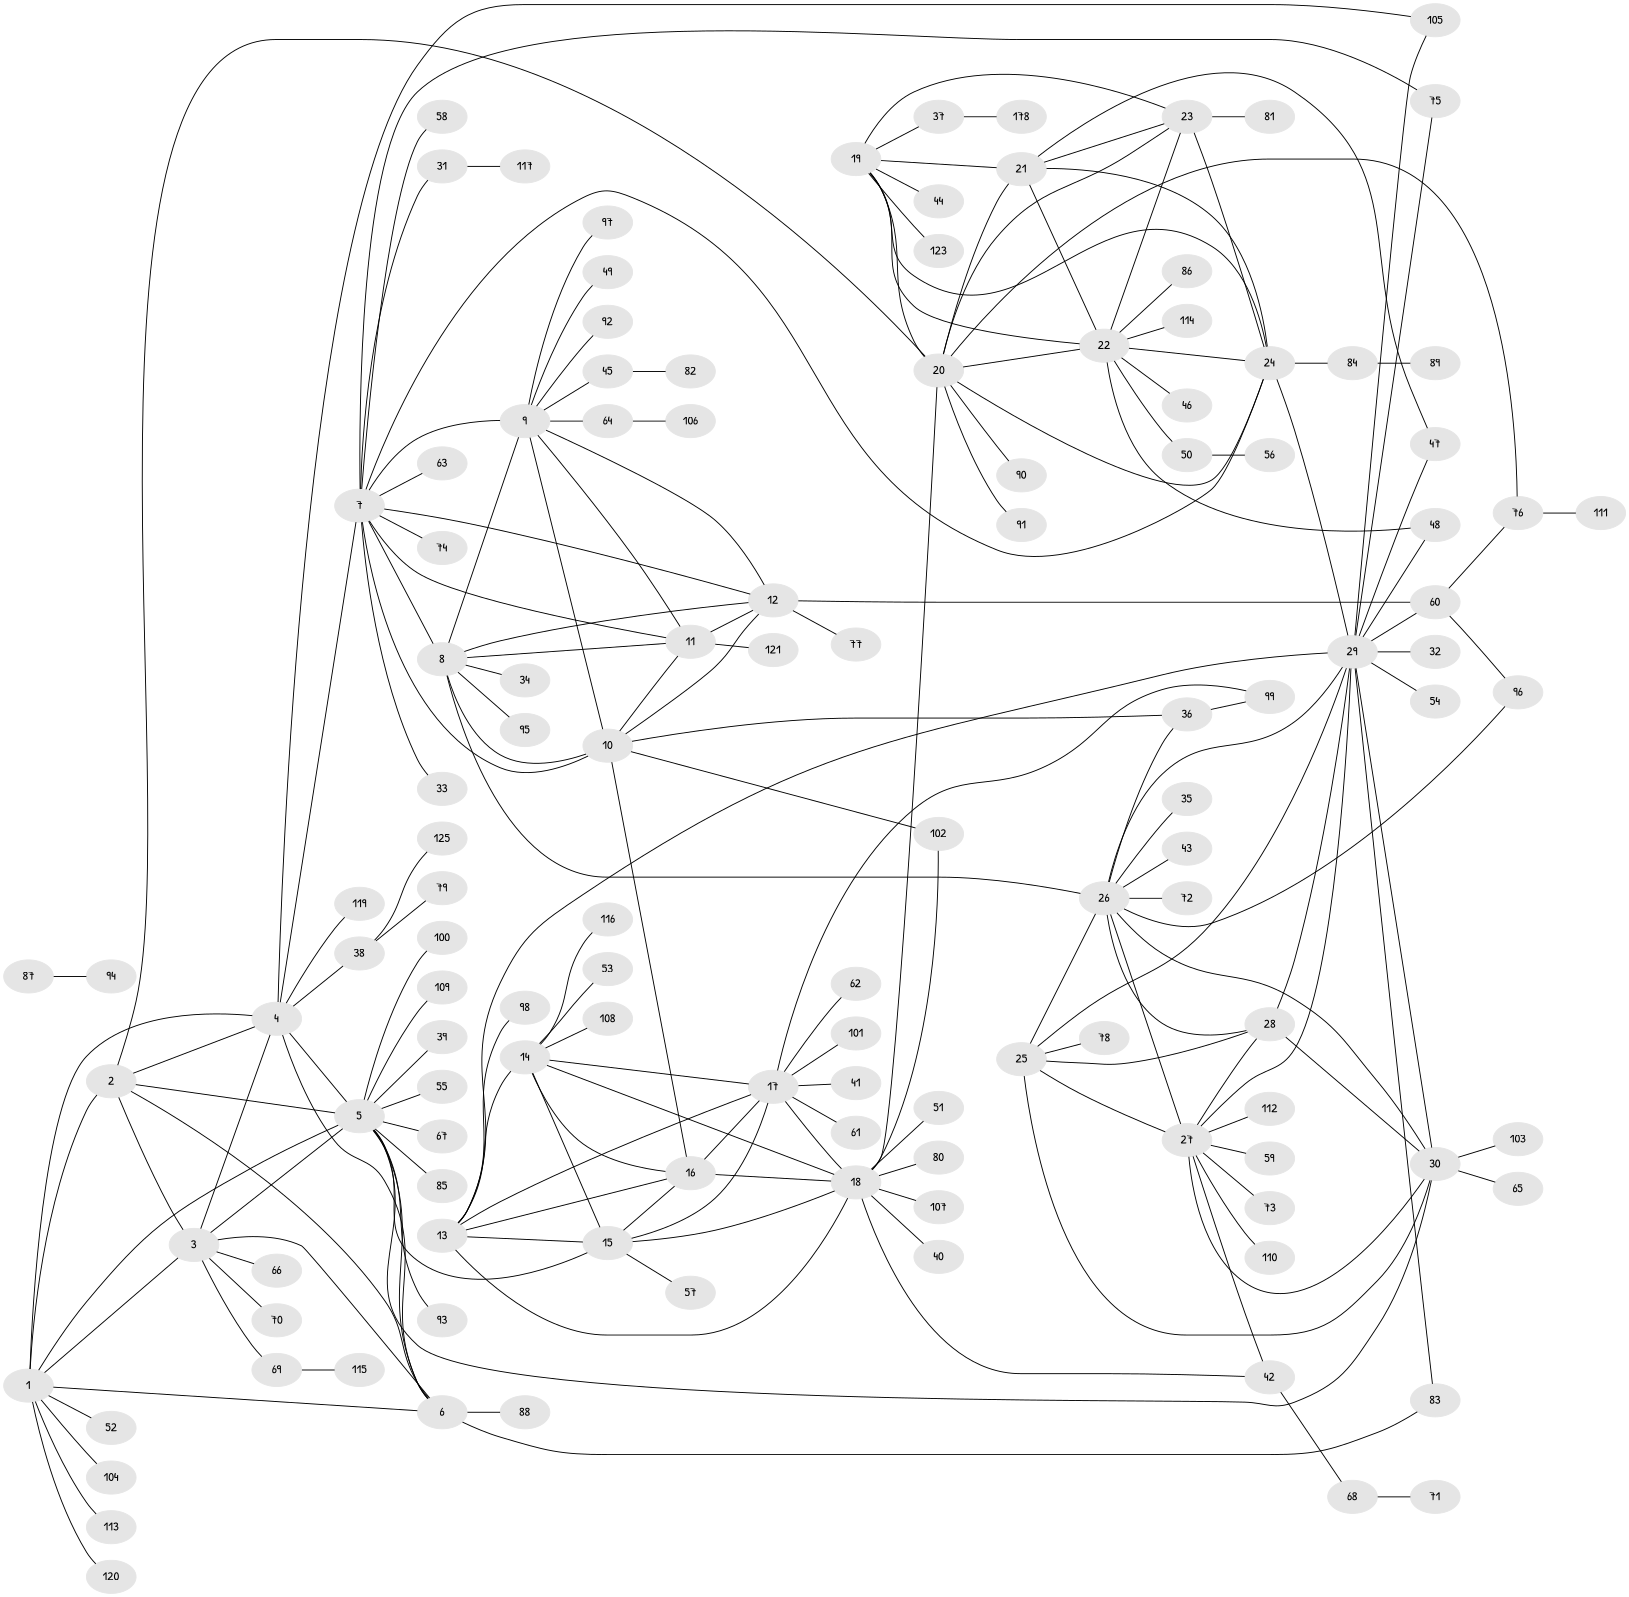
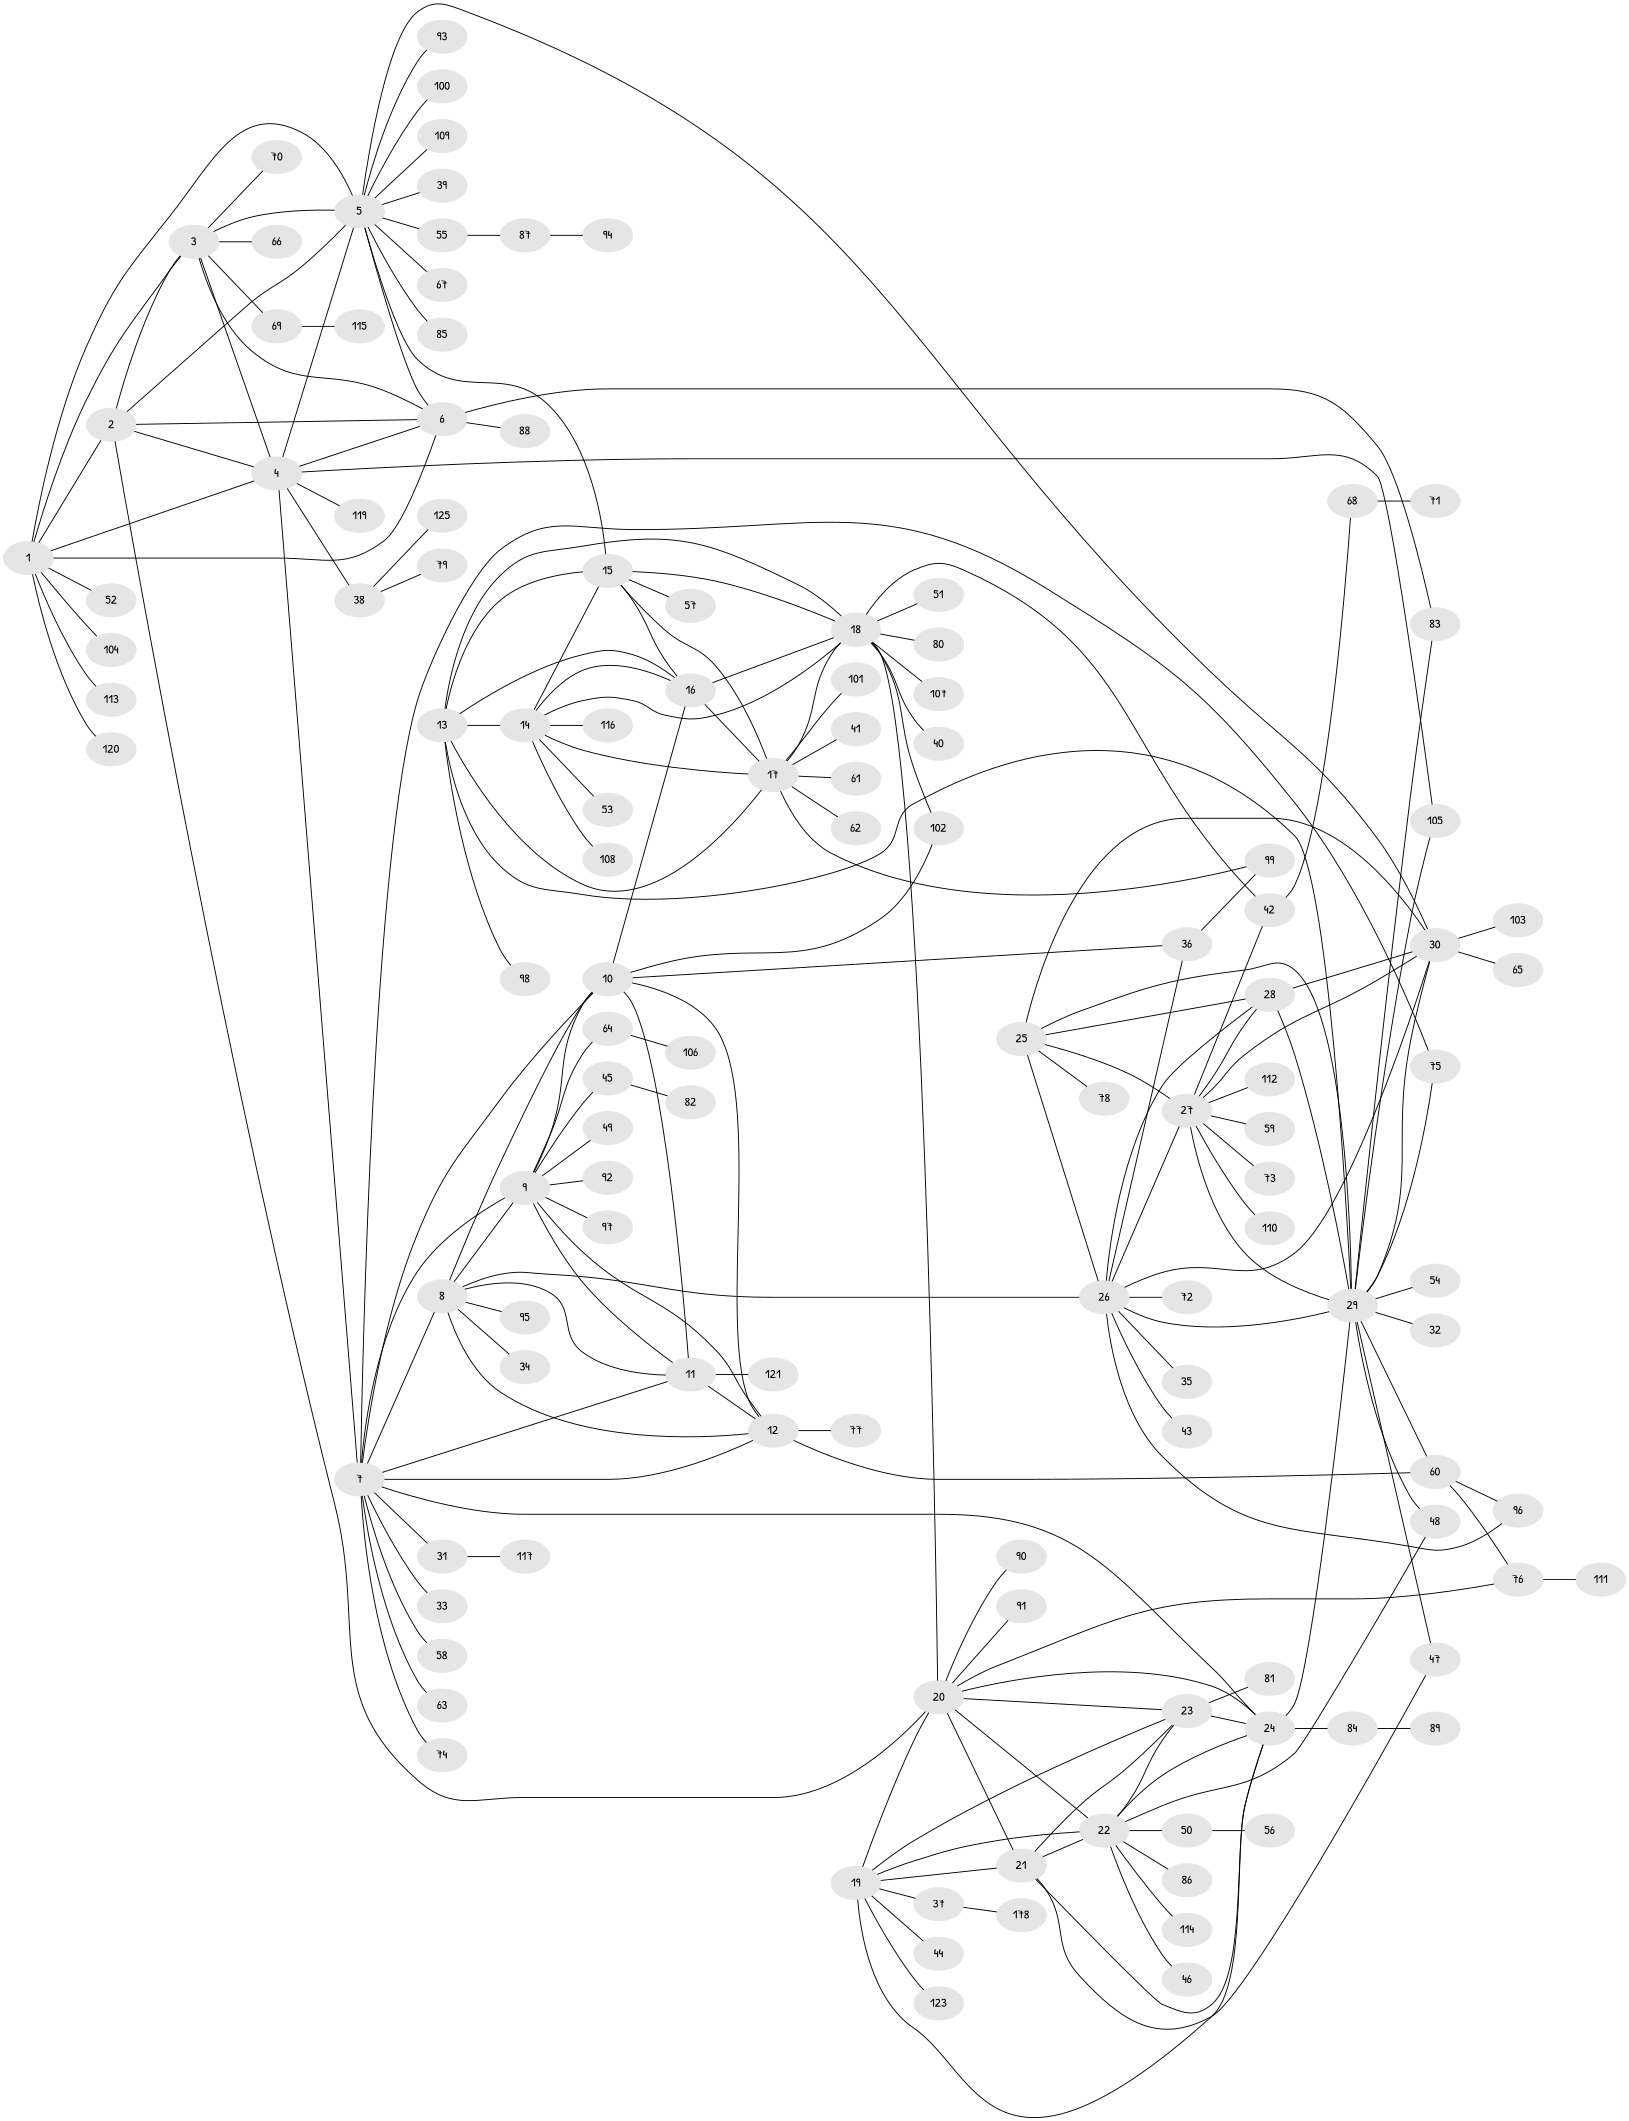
edge "55" -- "87": added
